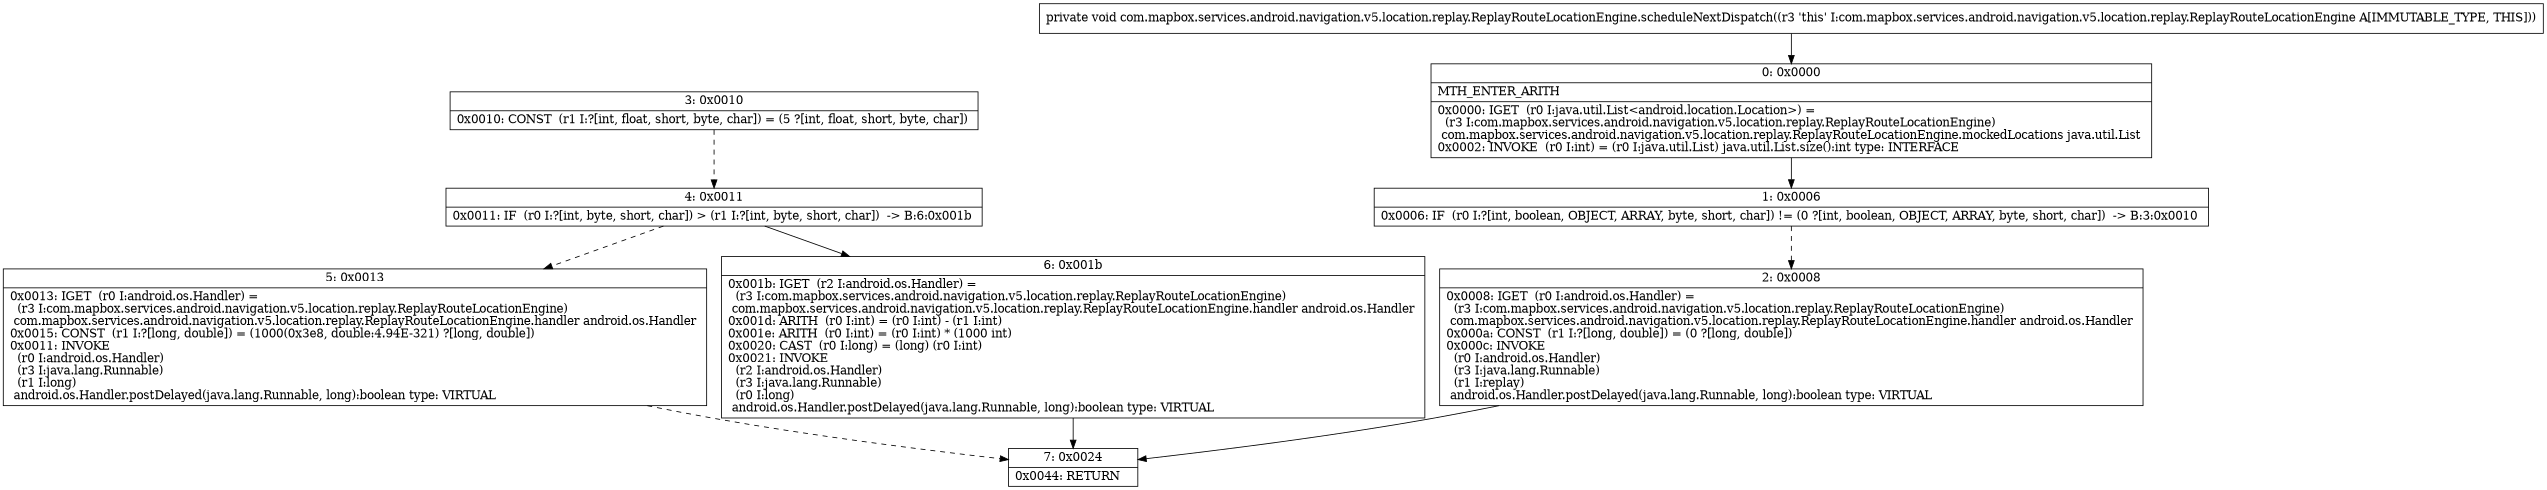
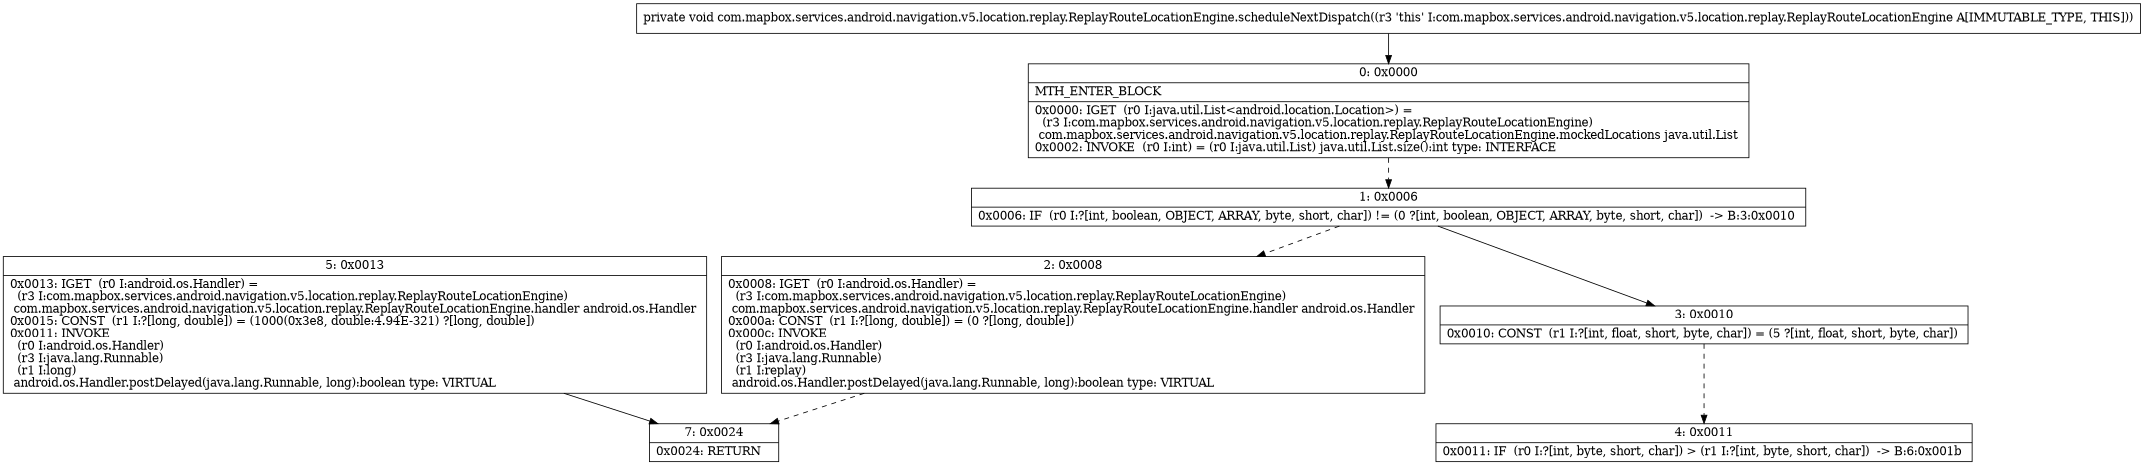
node "0: 0x0000": text "MTH_ENTER_ARITH" -> "MTH_ENTER_BLOCK"
edge "0: 0x0000" -> "1: 0x0006": style solid -> dashed
edge "4: 0x0011" -> "5: 0x0013": removed
edge "1: 0x0006" -> "3: 0x0010": added
node "6: 0x001b": removed
edge "5: 0x0013" -> "7: 0x0024": style dashed -> solid
edge "2: 0x0008" -> "7: 0x0024": style solid -> dashed
node "7: 0x0024": text "0x0044: RETURN" -> "0x0024: RETURN"
